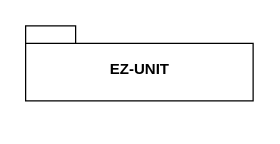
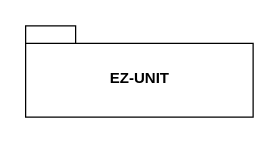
node "EZ-UNIT": size 228x75 -> 228x91
